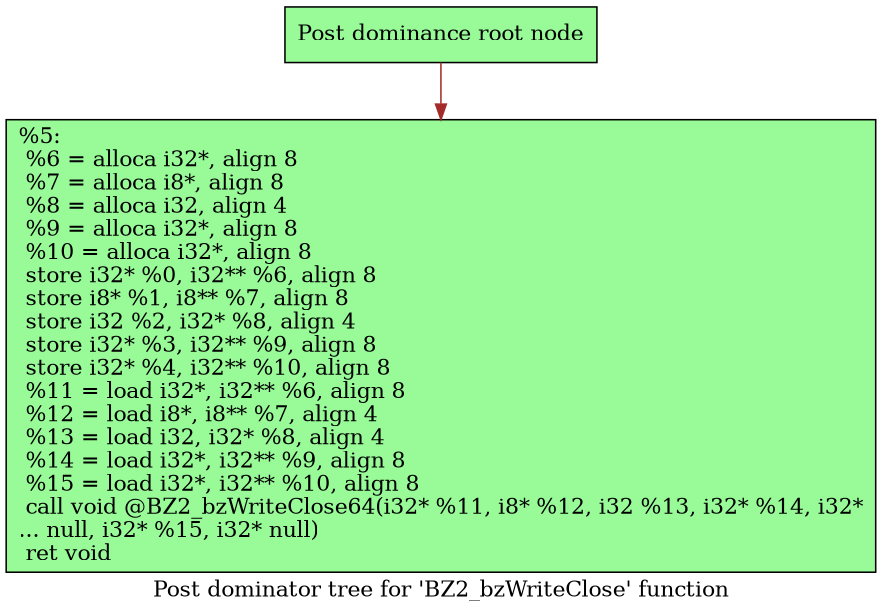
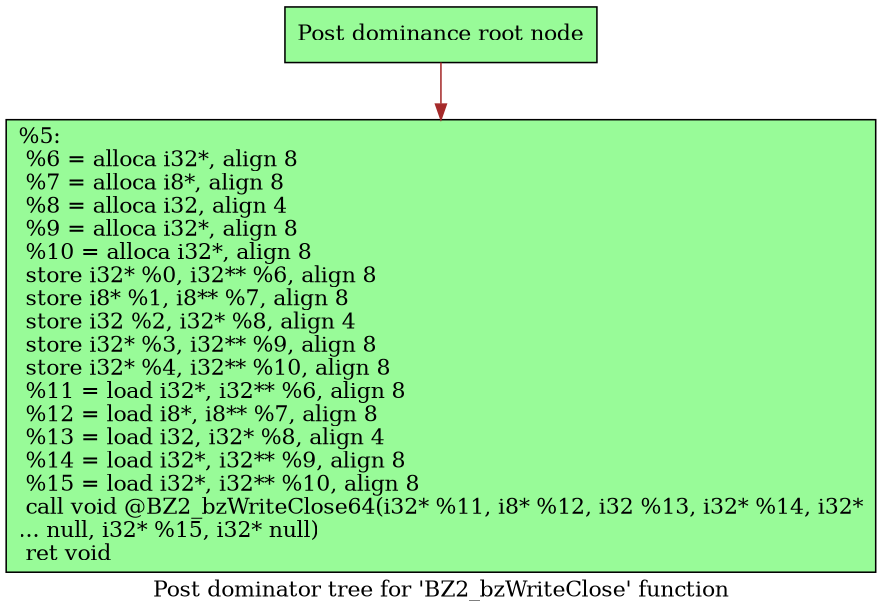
node "%5:": text "%12 = load i8*, i8** %7, align 4" -> "%12 = load i8*, i8** %7, align 8"
